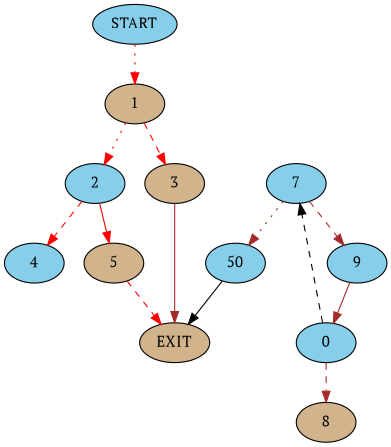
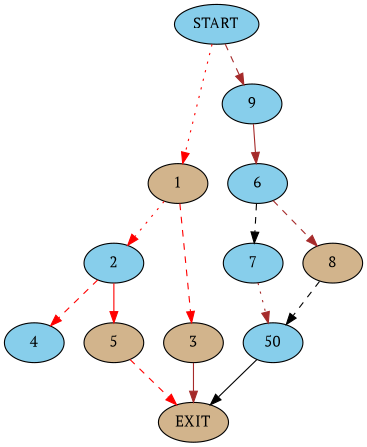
edge "7" -> "9": now "START" -> "9"
edge "8" -> "50": added
node "0": label "0" -> "6"
